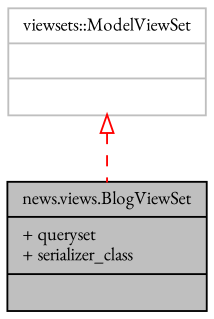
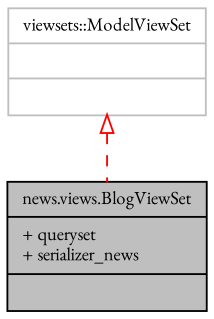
node "news.views.BlogViewSet": text "+ serializer_class" -> "+ serializer_news"
